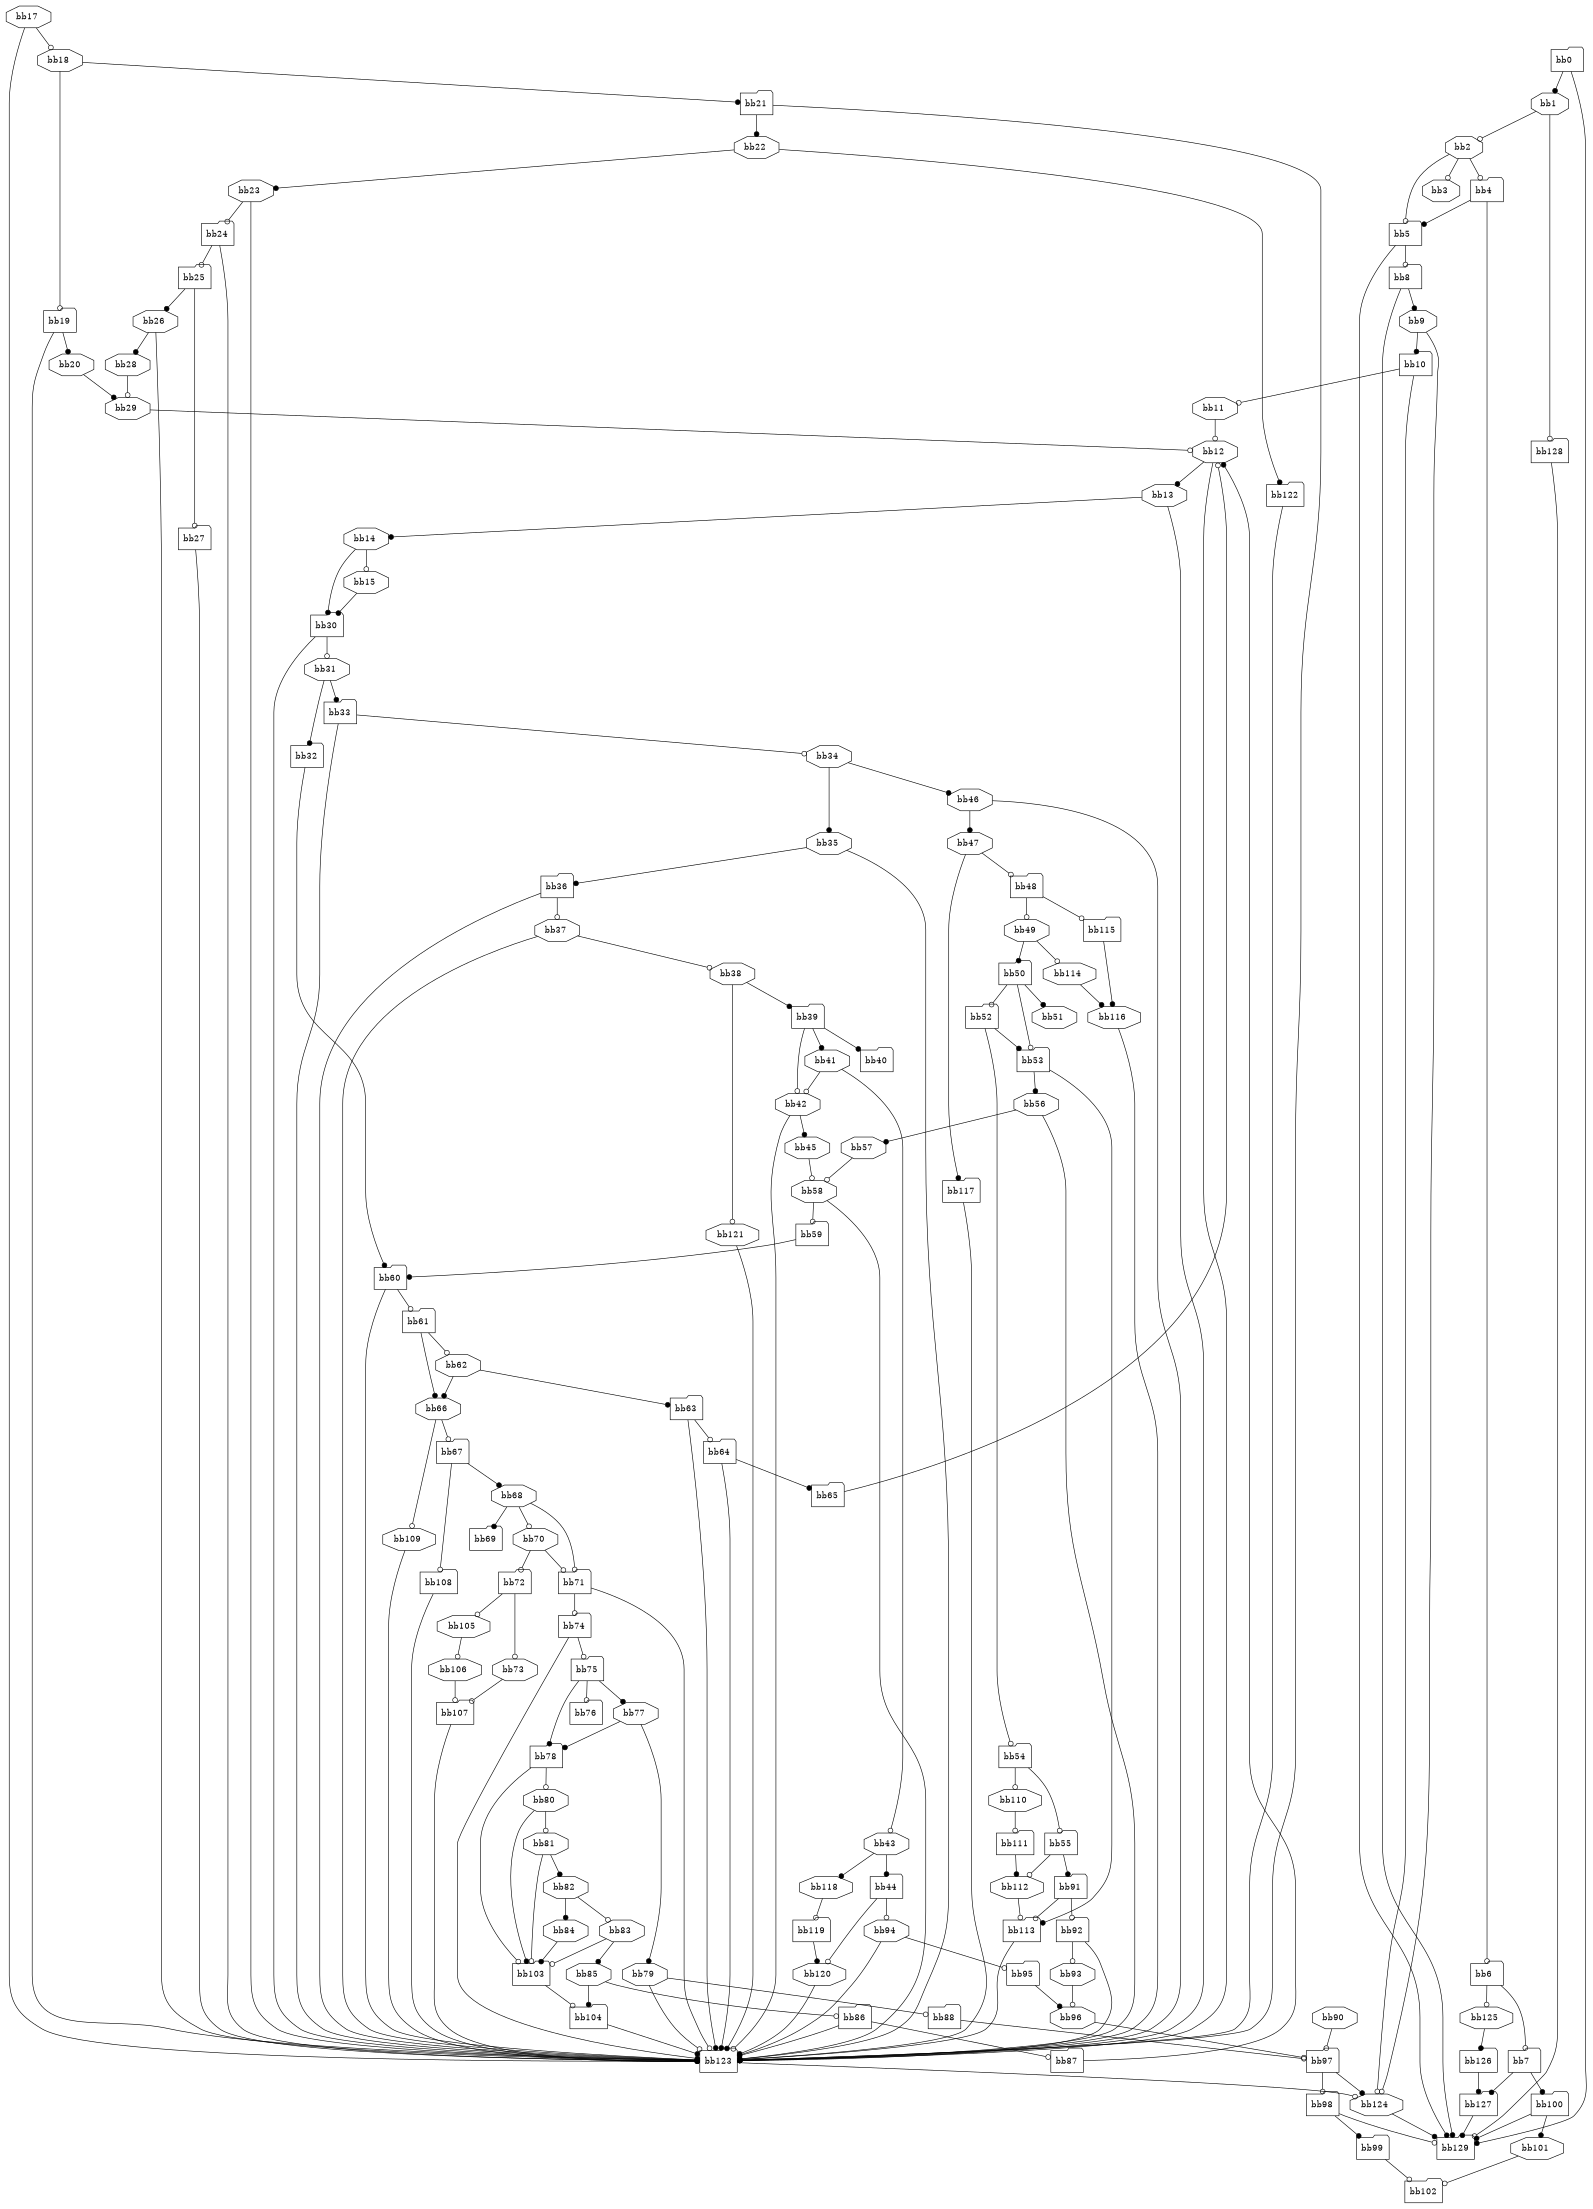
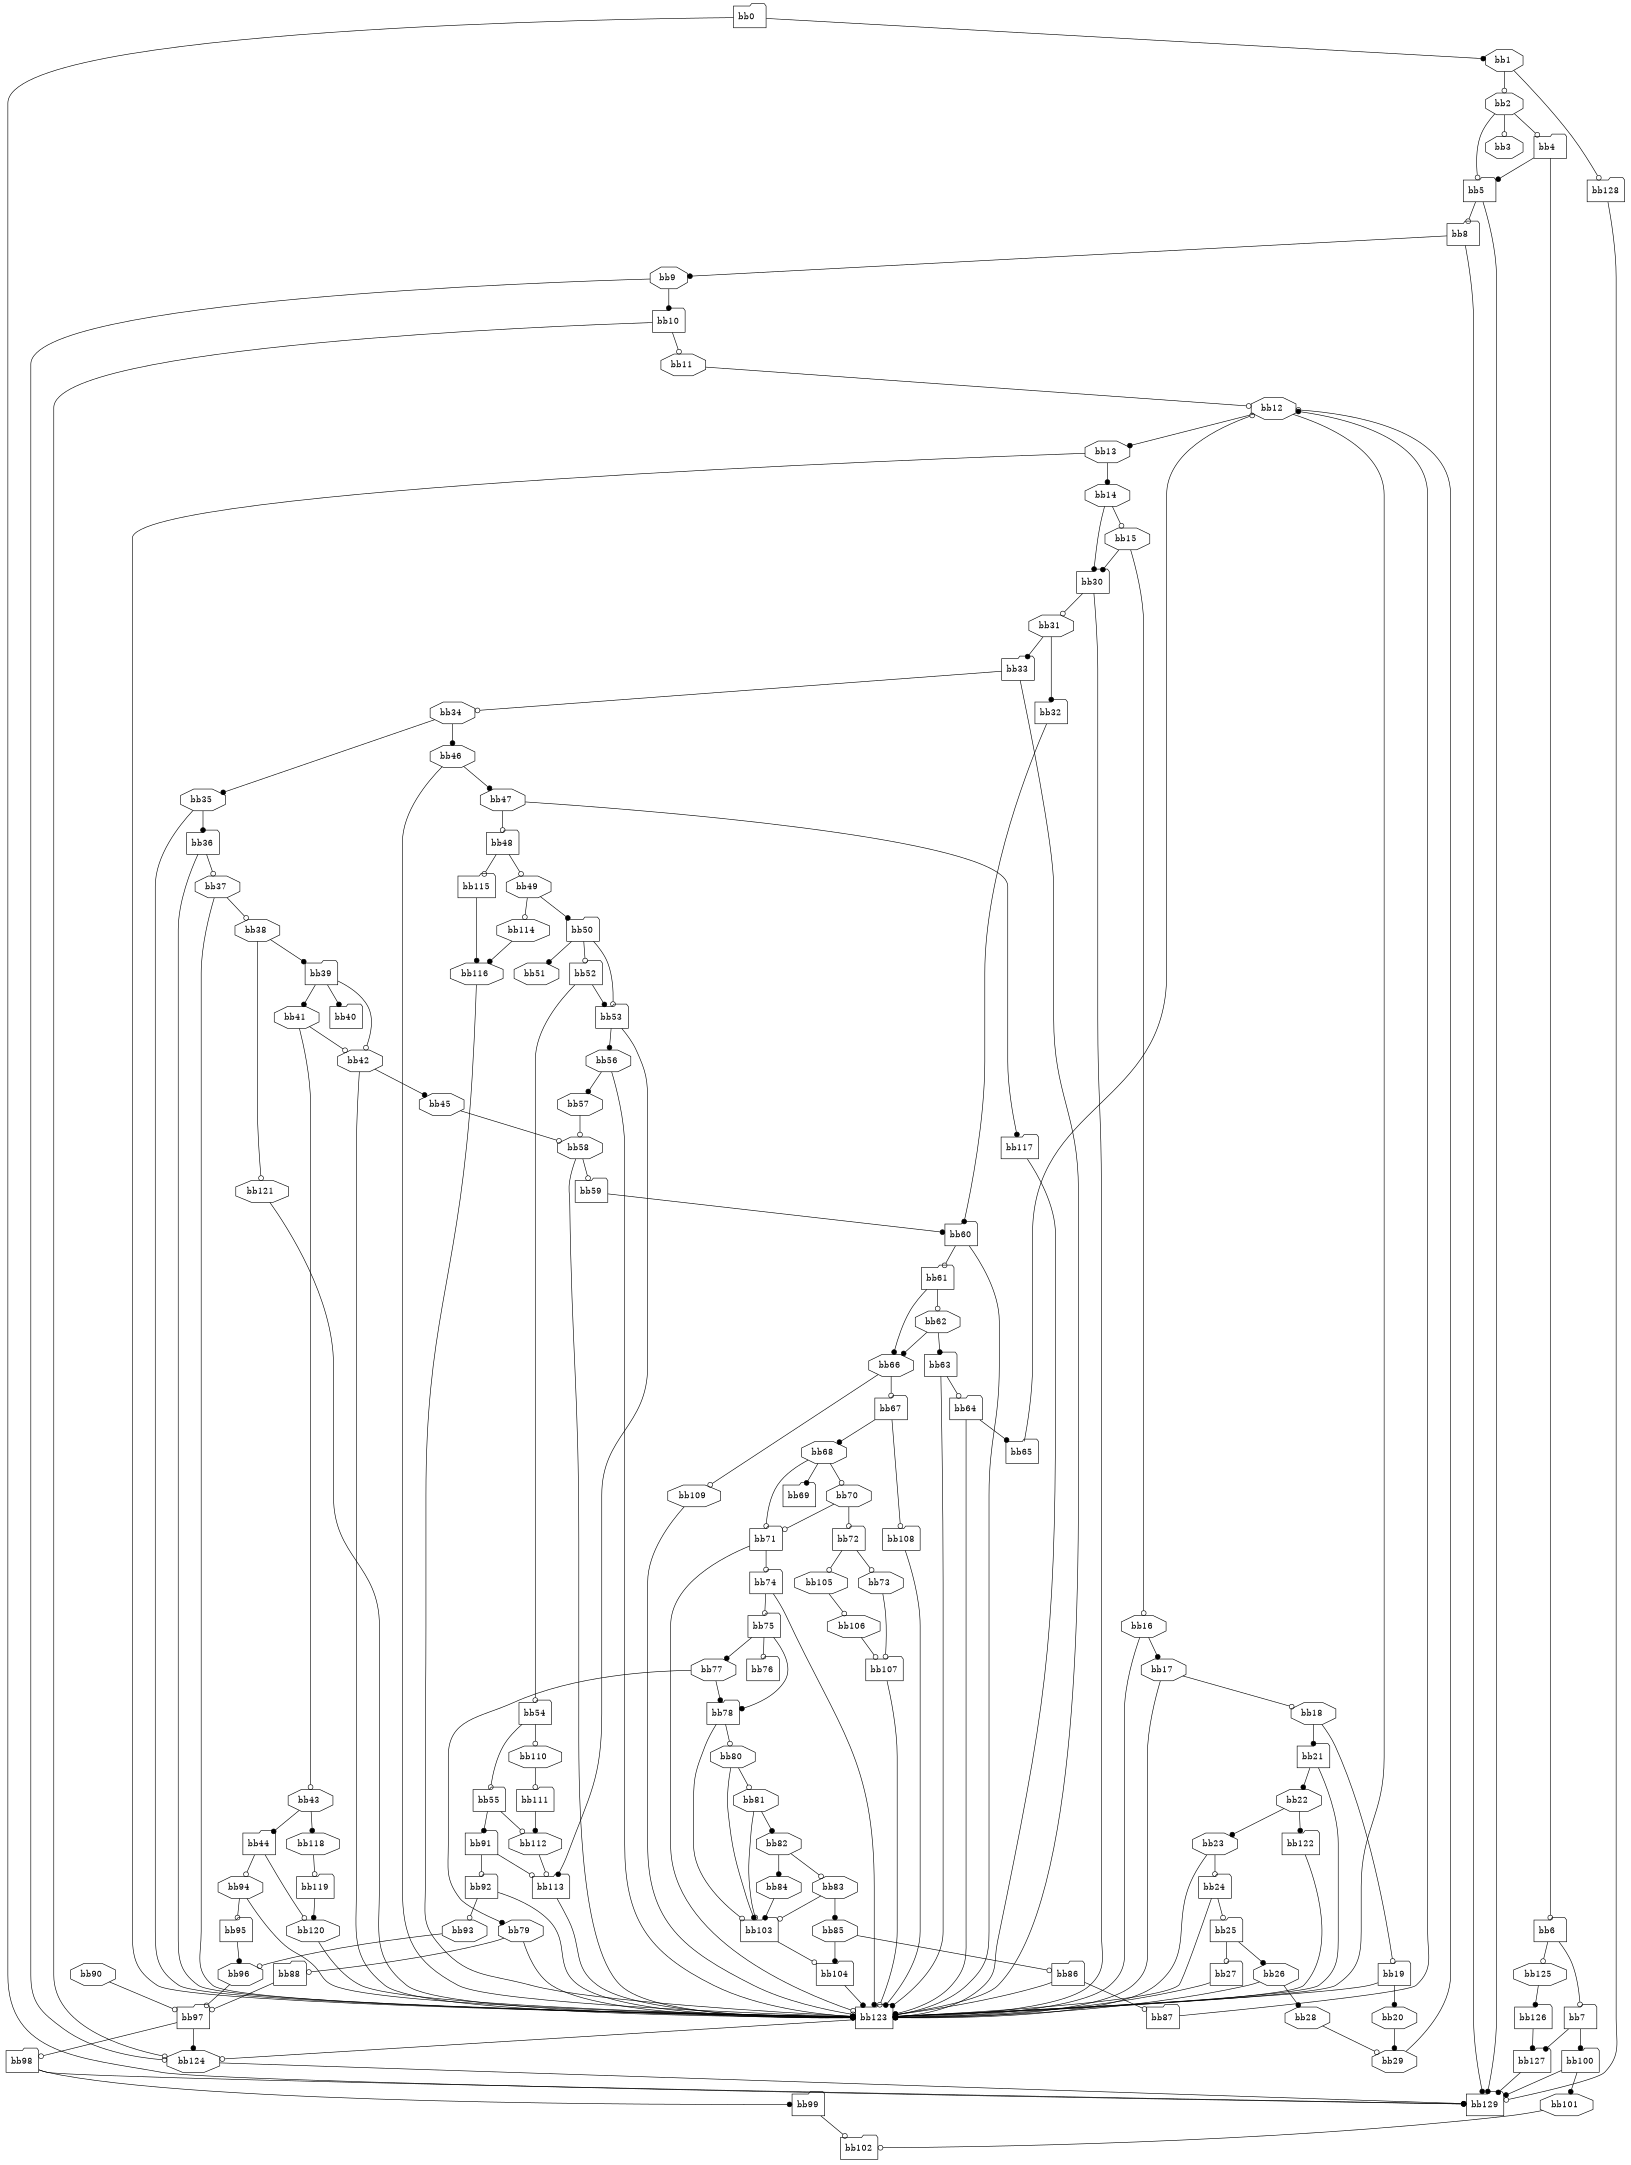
node "bb16": added
